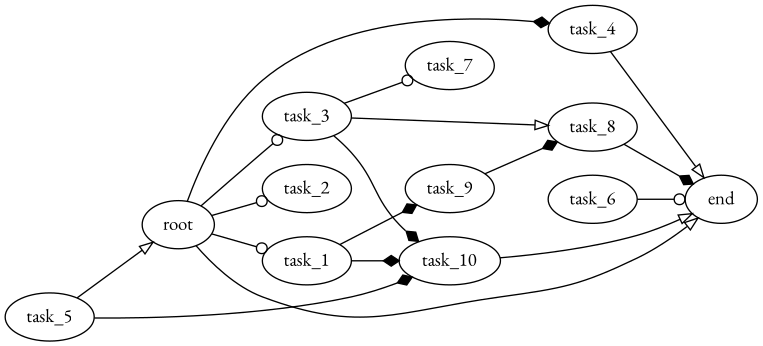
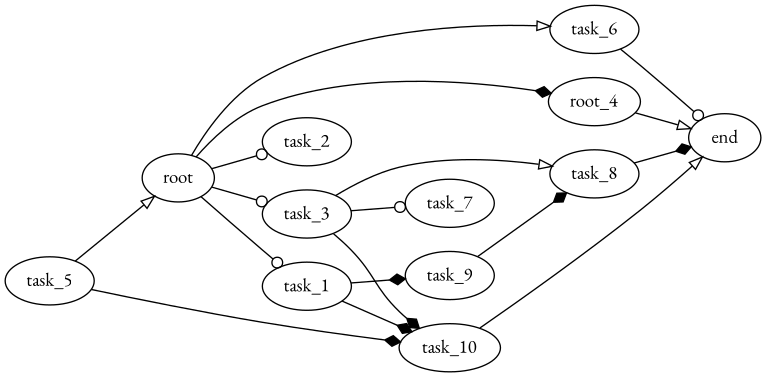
node "task_4": label "task_4" -> "root_4"
edge "root" -> "end": now "root" -> "task_6"
